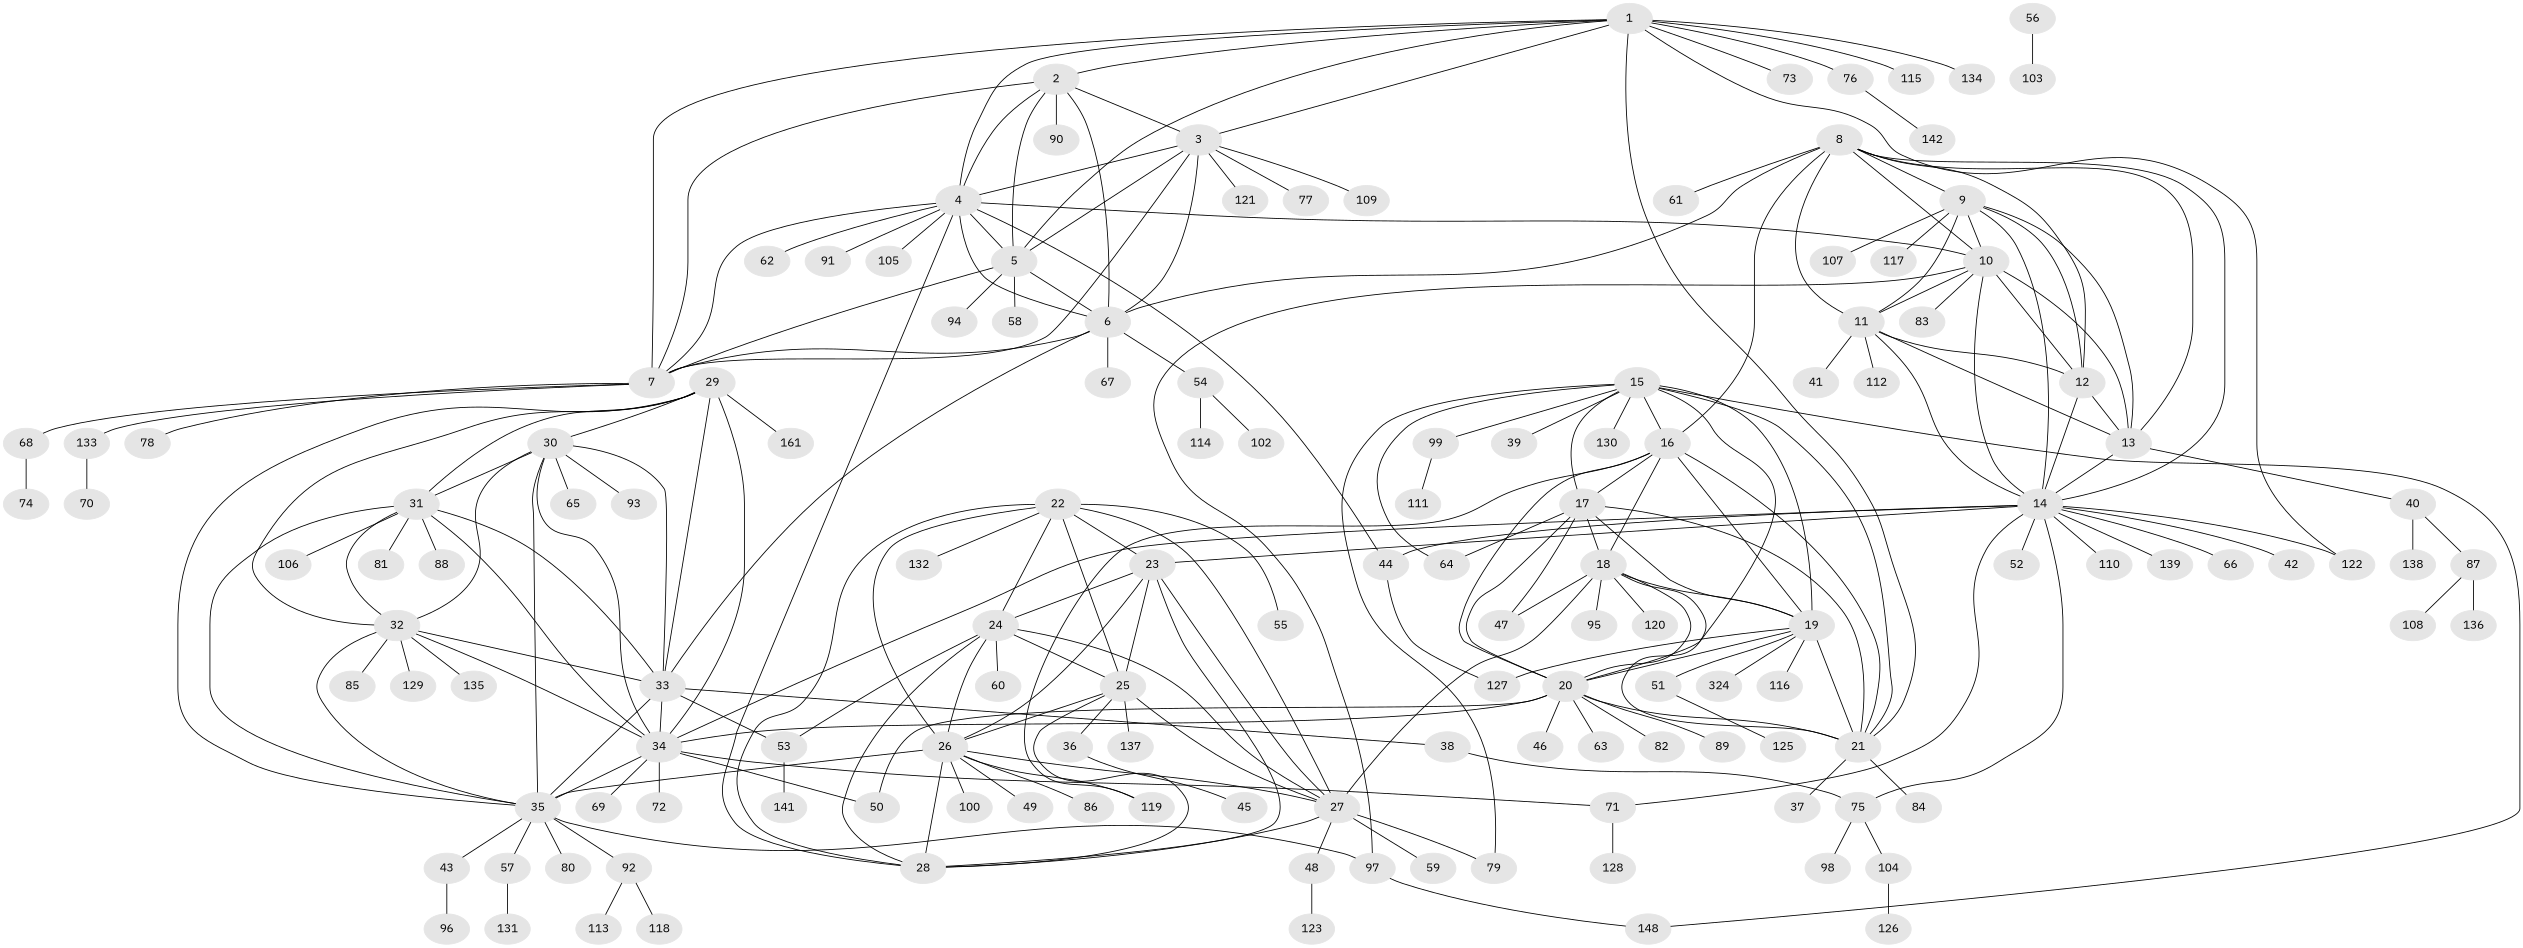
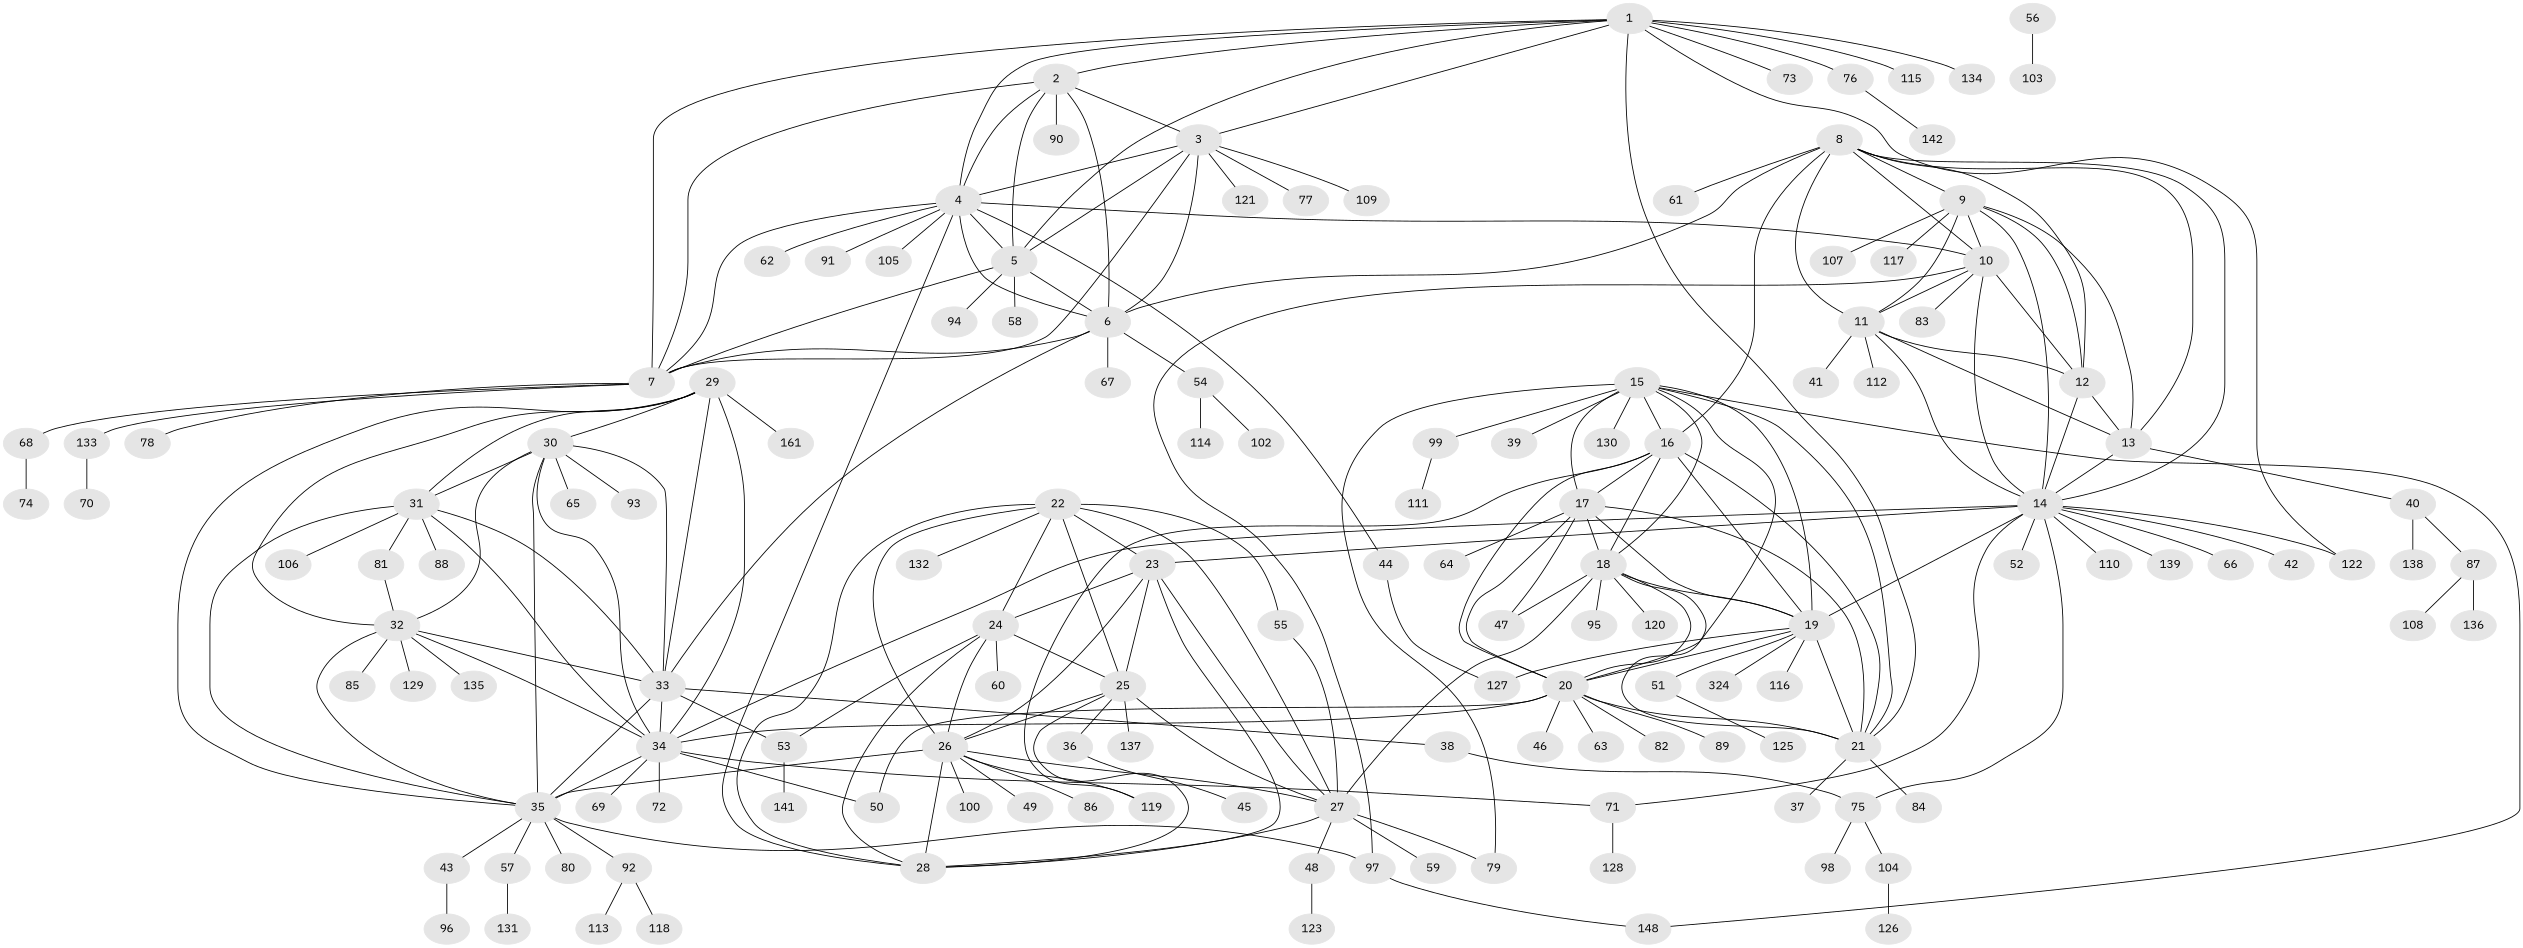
edge "10" -- "13": removed
edge "15" -- "64": now "15" -- "18"
edge "14" -- "44": now "14" -- "19"
edge "31" -- "32": now "81" -- "32"
edge "24" -- "27": now "55" -- "27"
